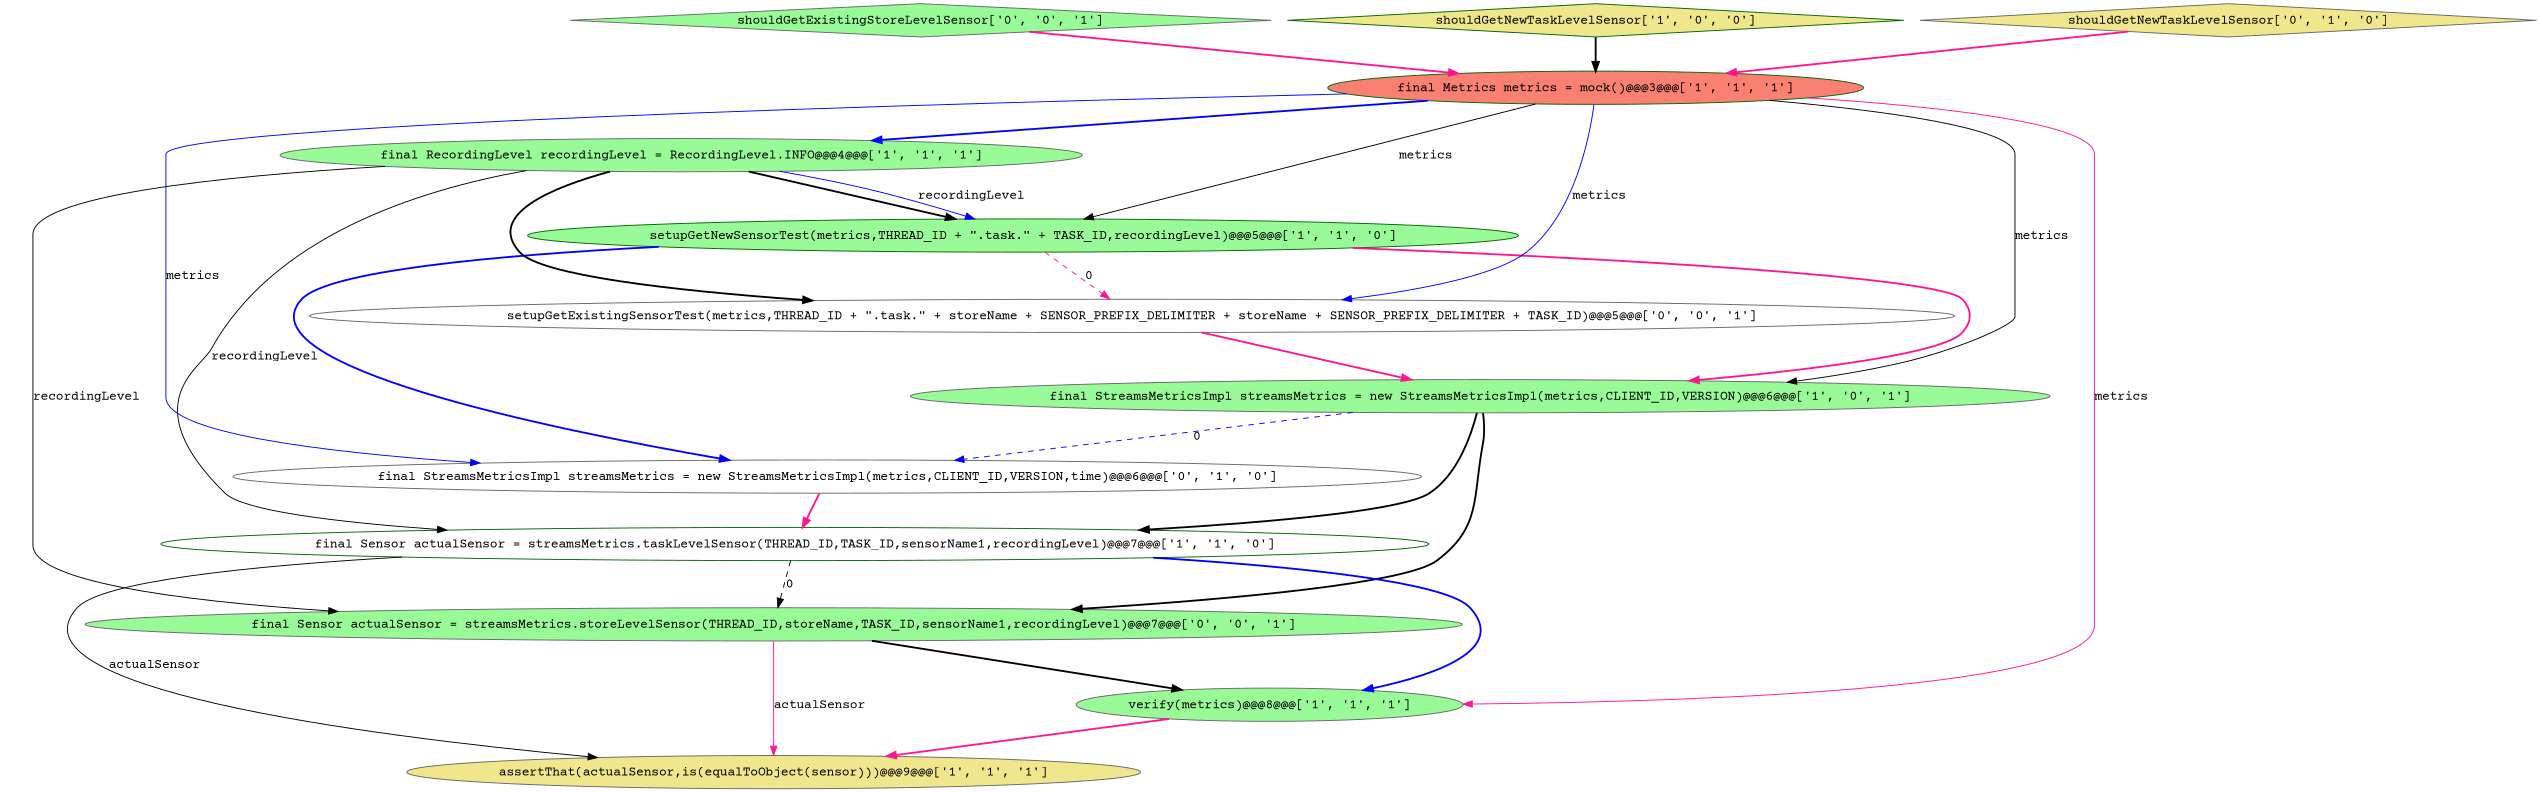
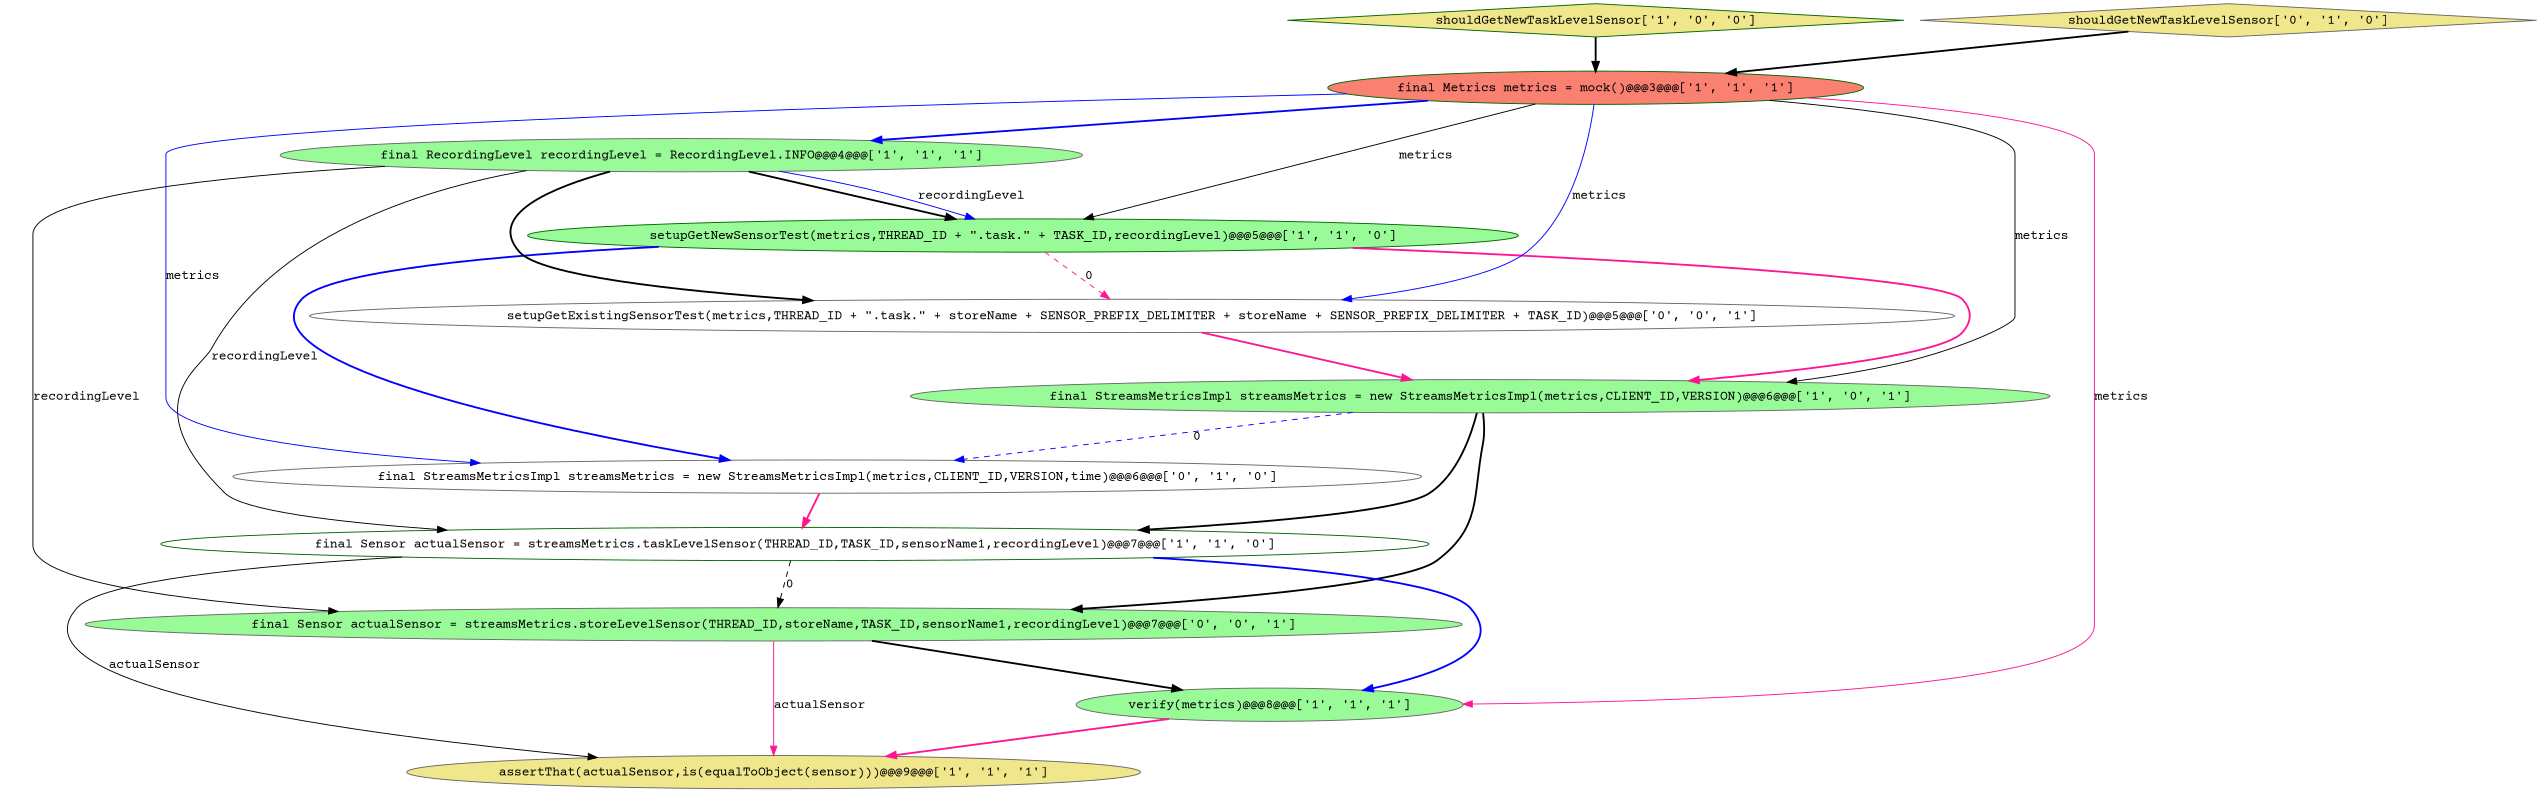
node "shouldGetExistingStoreLevelSensor['0', '0', '1']": removed
edge "shouldGetNewTaskLevelSensor['0', '1', '0']" -> "final Metrics metrics = mock()@@@3@@@['1', '1', '1']": color deeppink -> black
